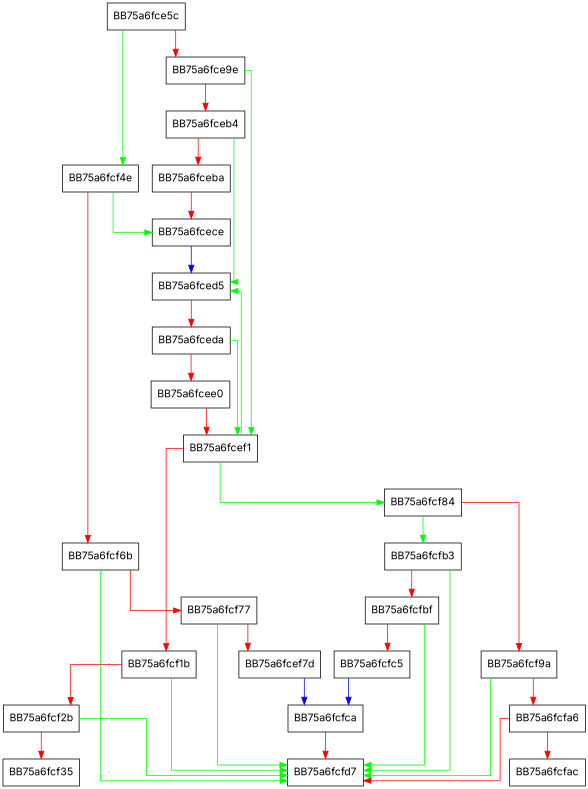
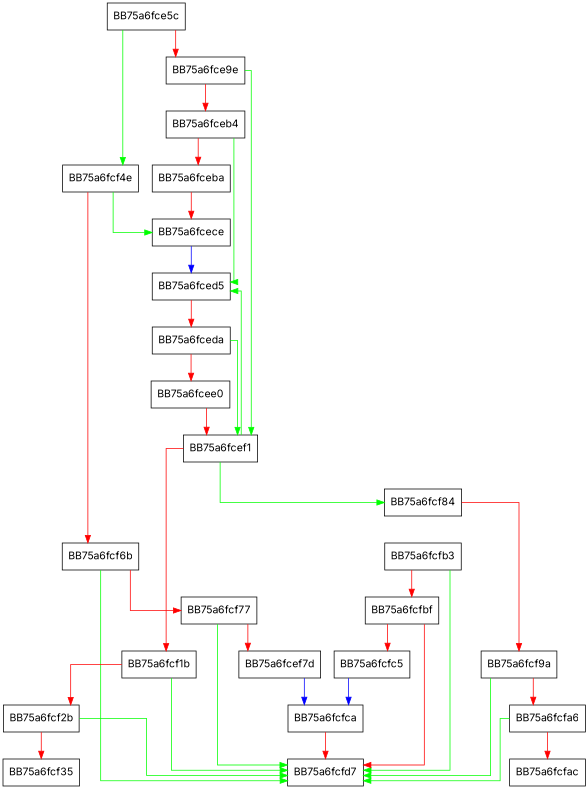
edge "BB75a6fcf84" -> "BB75a6fcfb3": removed
edge "BB75a6fcfbf" -> "BB75a6fcfd7": color green -> red
edge "BB75a6fcfa6" -> "BB75a6fcfd7": color red -> green
